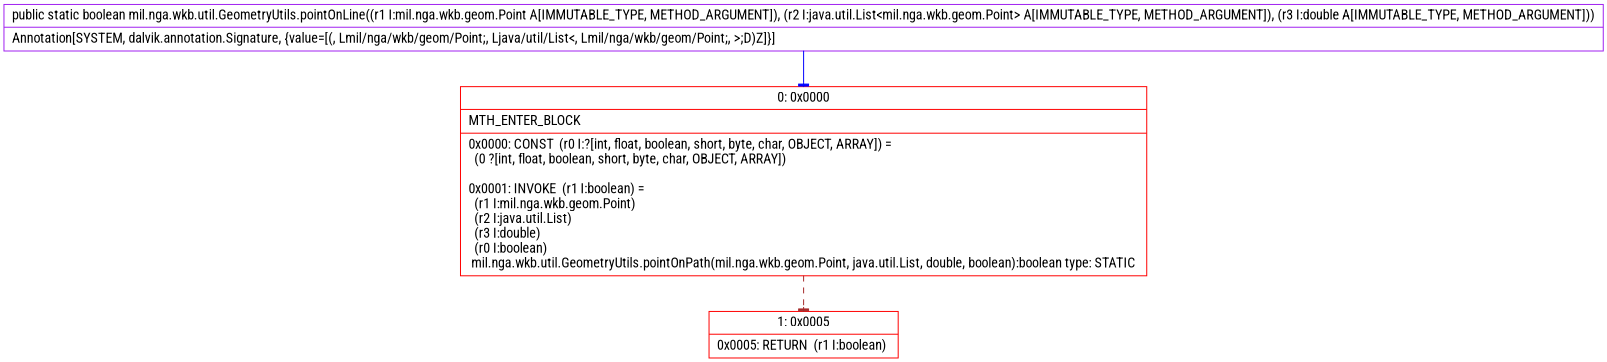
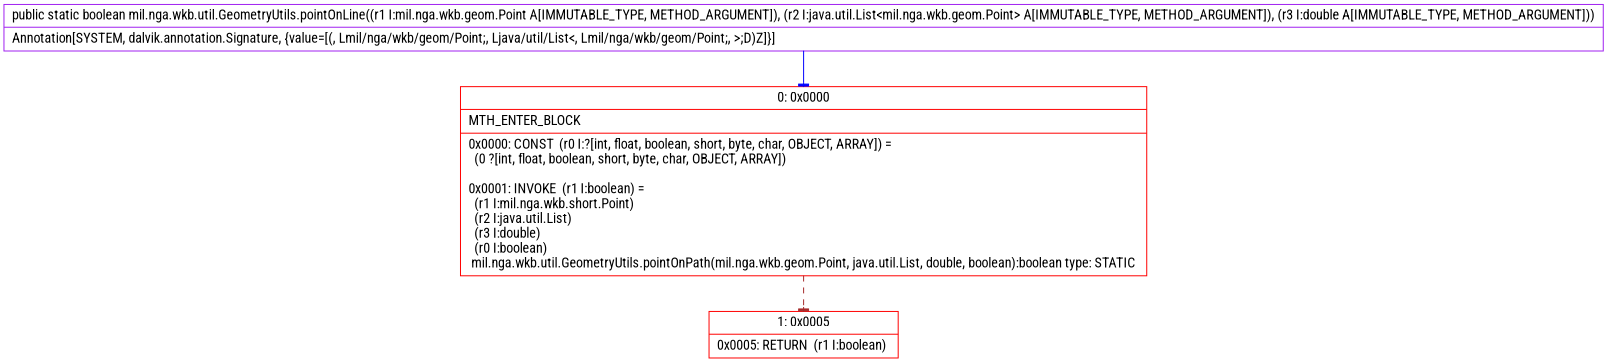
node "0: 0x0000": text "(r1 I:mil.nga.wkb.geom.Point)" -> "(r1 I:mil.nga.wkb.short.Point)"
